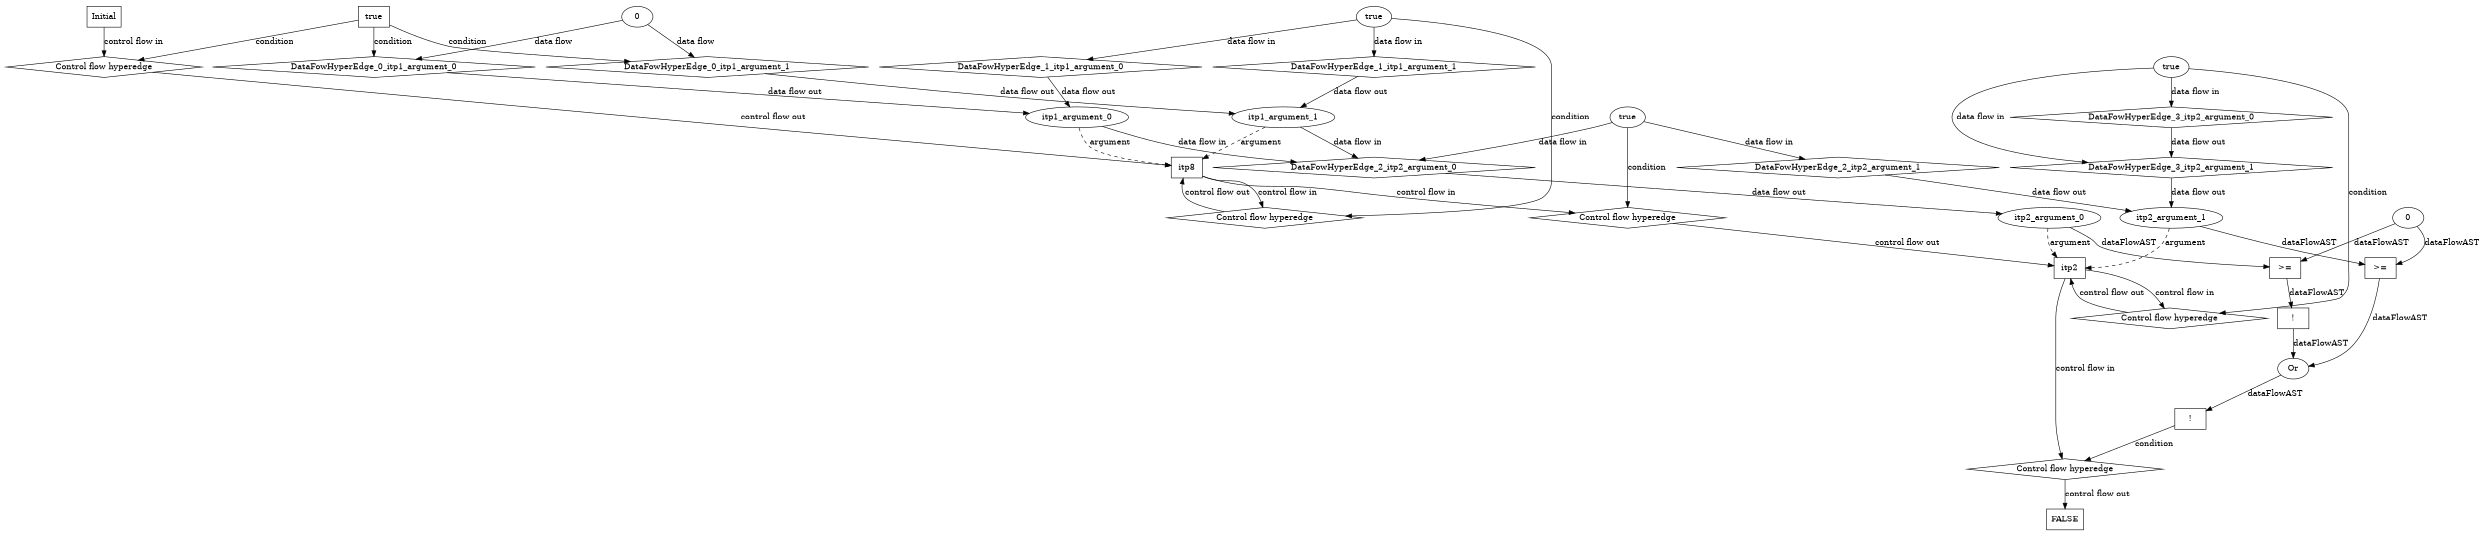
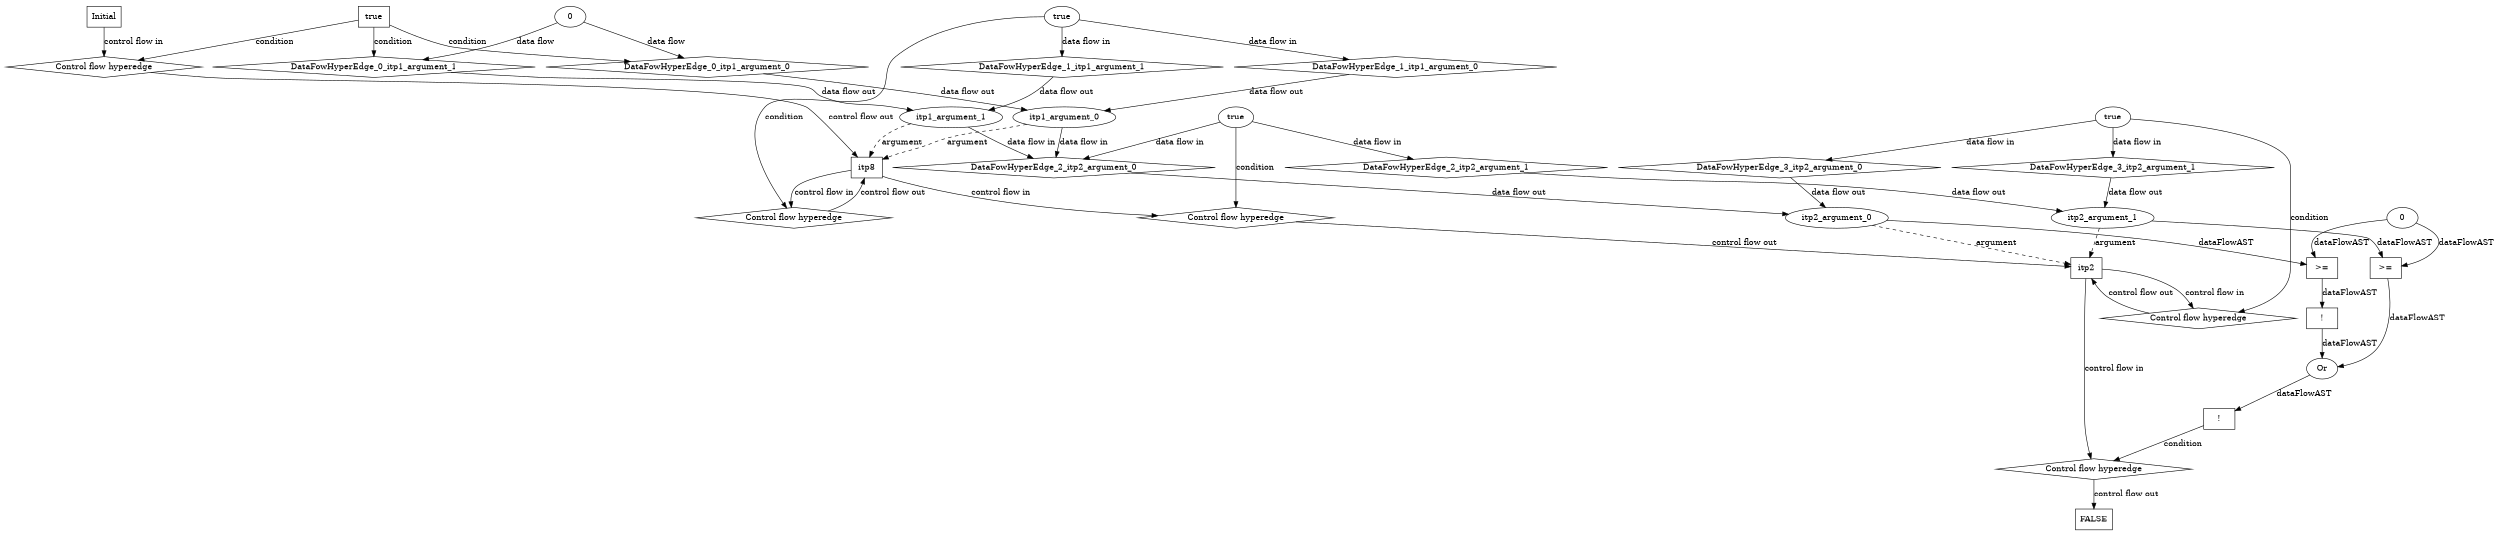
edge "DataFowHyperEdge_3_itp2_argument_0" -> "DataFowHyperEdge_3_itp2_argument_1": now "DataFowHyperEdge_3_itp2_argument_0" -> "itp2_argument_0"
